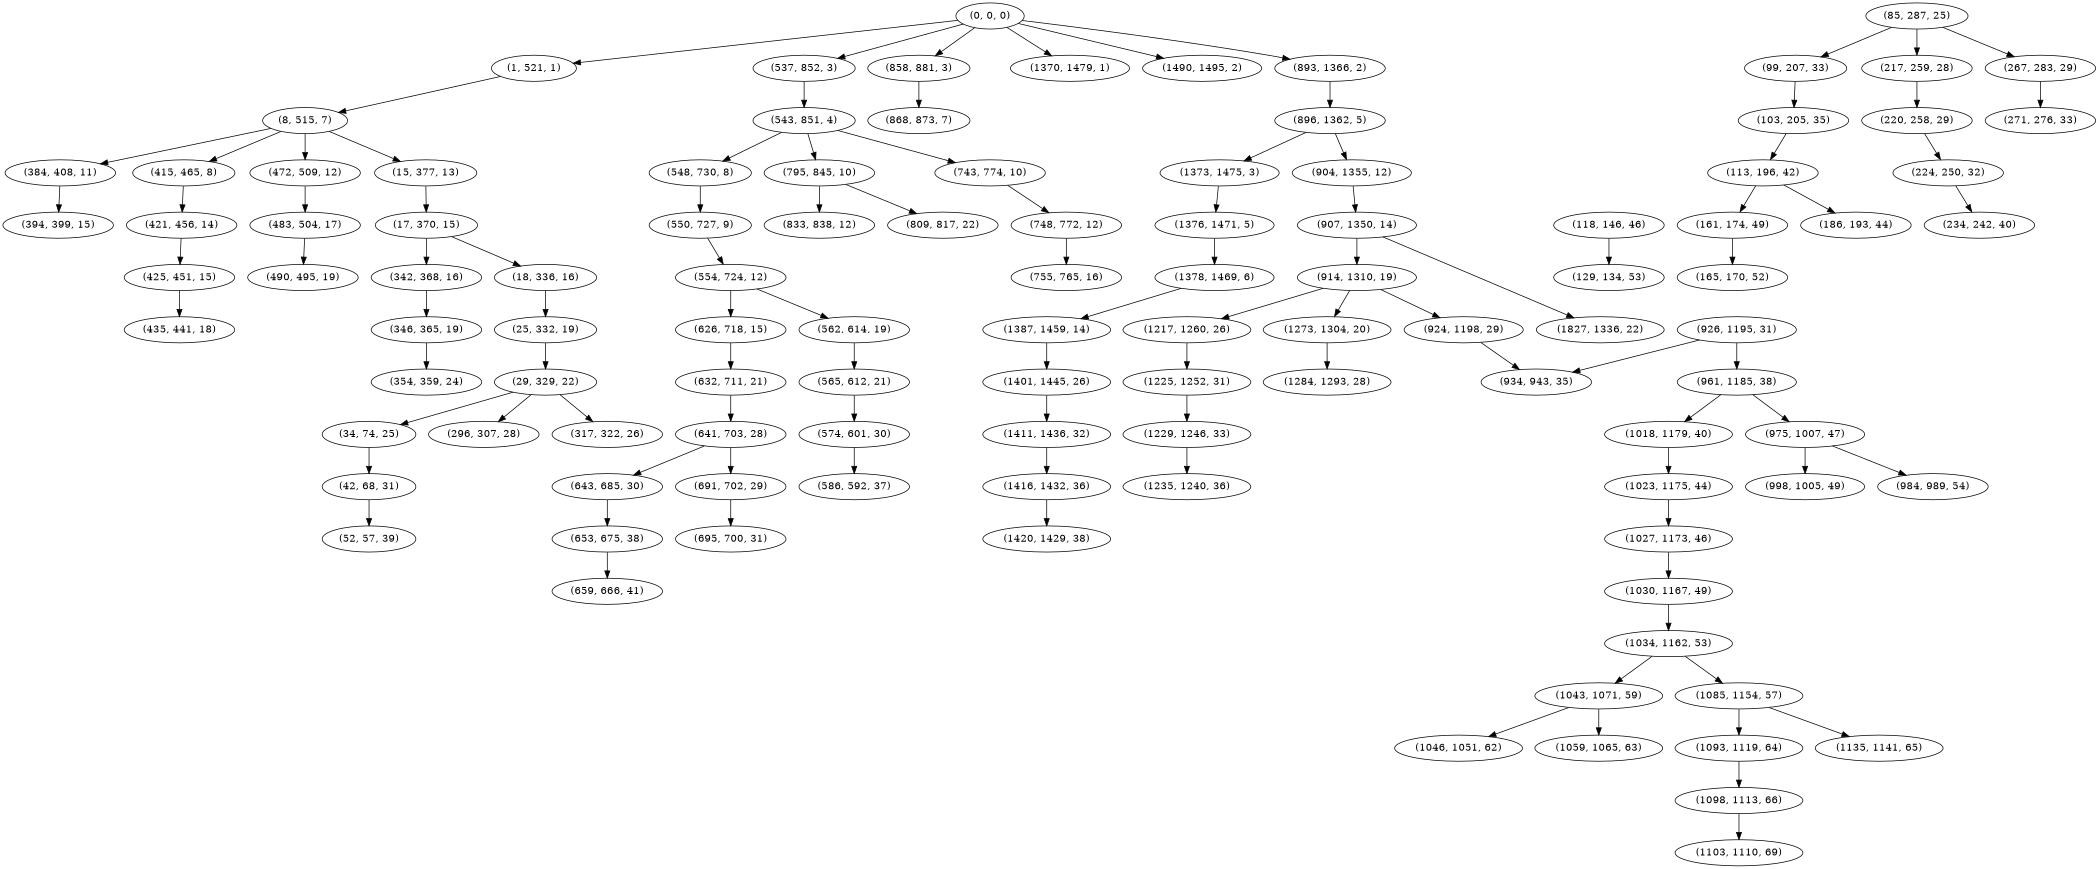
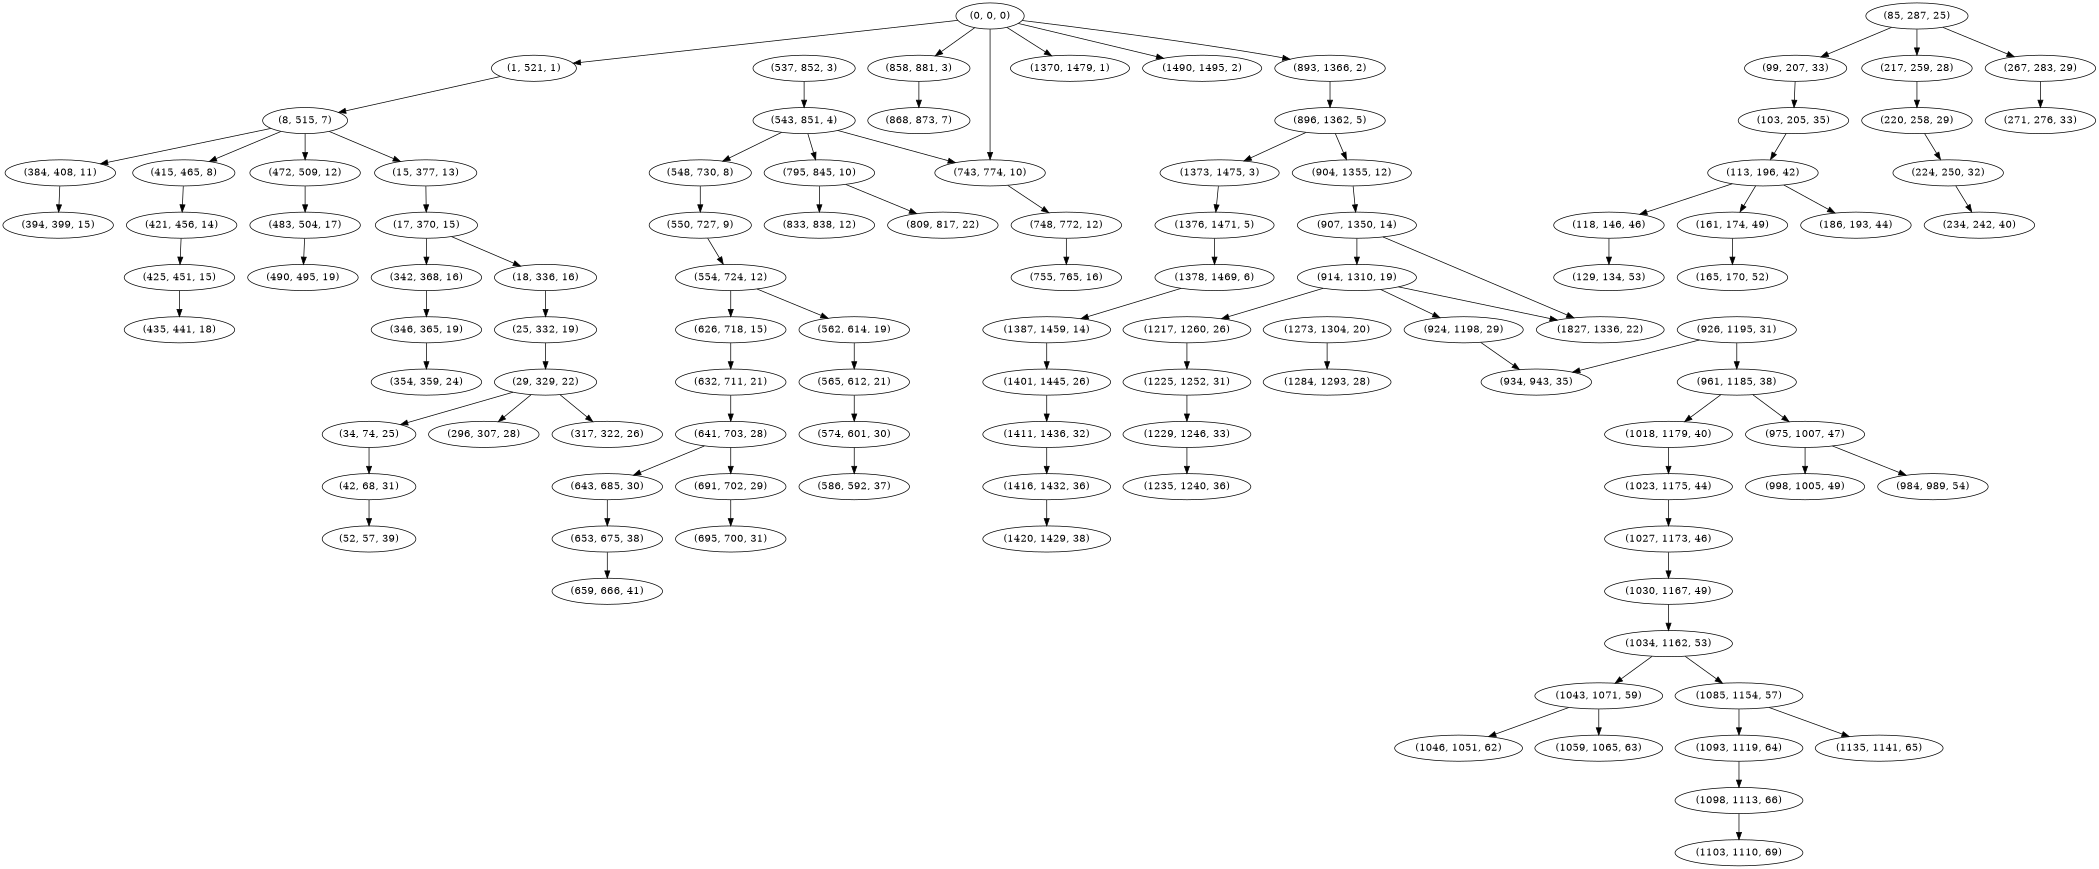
edge "(0, 0, 0)" -> "(537, 852, 3)": now "(0, 0, 0)" -> "(743, 774, 10)"
edge "(113, 196, 42)" -> "(118, 146, 46)": added
edge "(914, 1310, 19)" -> "(1273, 1304, 20)": now "(914, 1310, 19)" -> "(1827, 1336, 22)"
